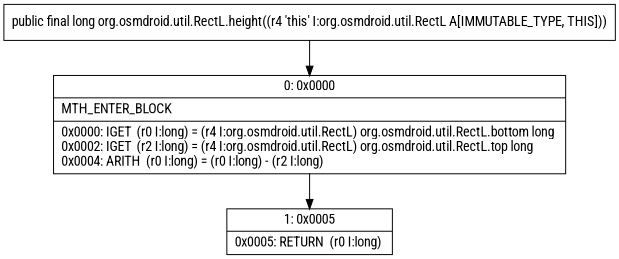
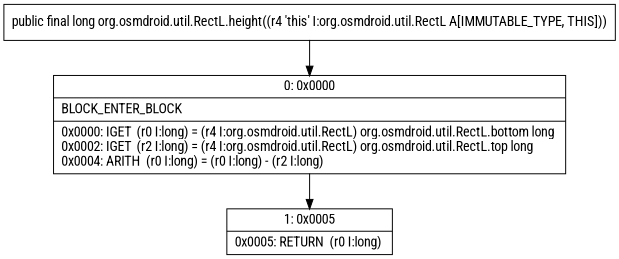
node "0: 0x0000": text "MTH_ENTER_BLOCK" -> "BLOCK_ENTER_BLOCK"
